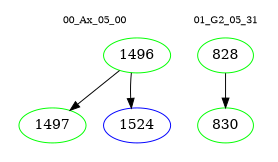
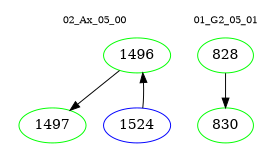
cluster "00_Ax_05_00": label "00_Ax_05_00" -> "02_Ax_05_00"
cluster "01_G2_05_31": label "01_G2_05_31" -> "01_G2_05_01"
edge "1496" -> "1524": reversed
